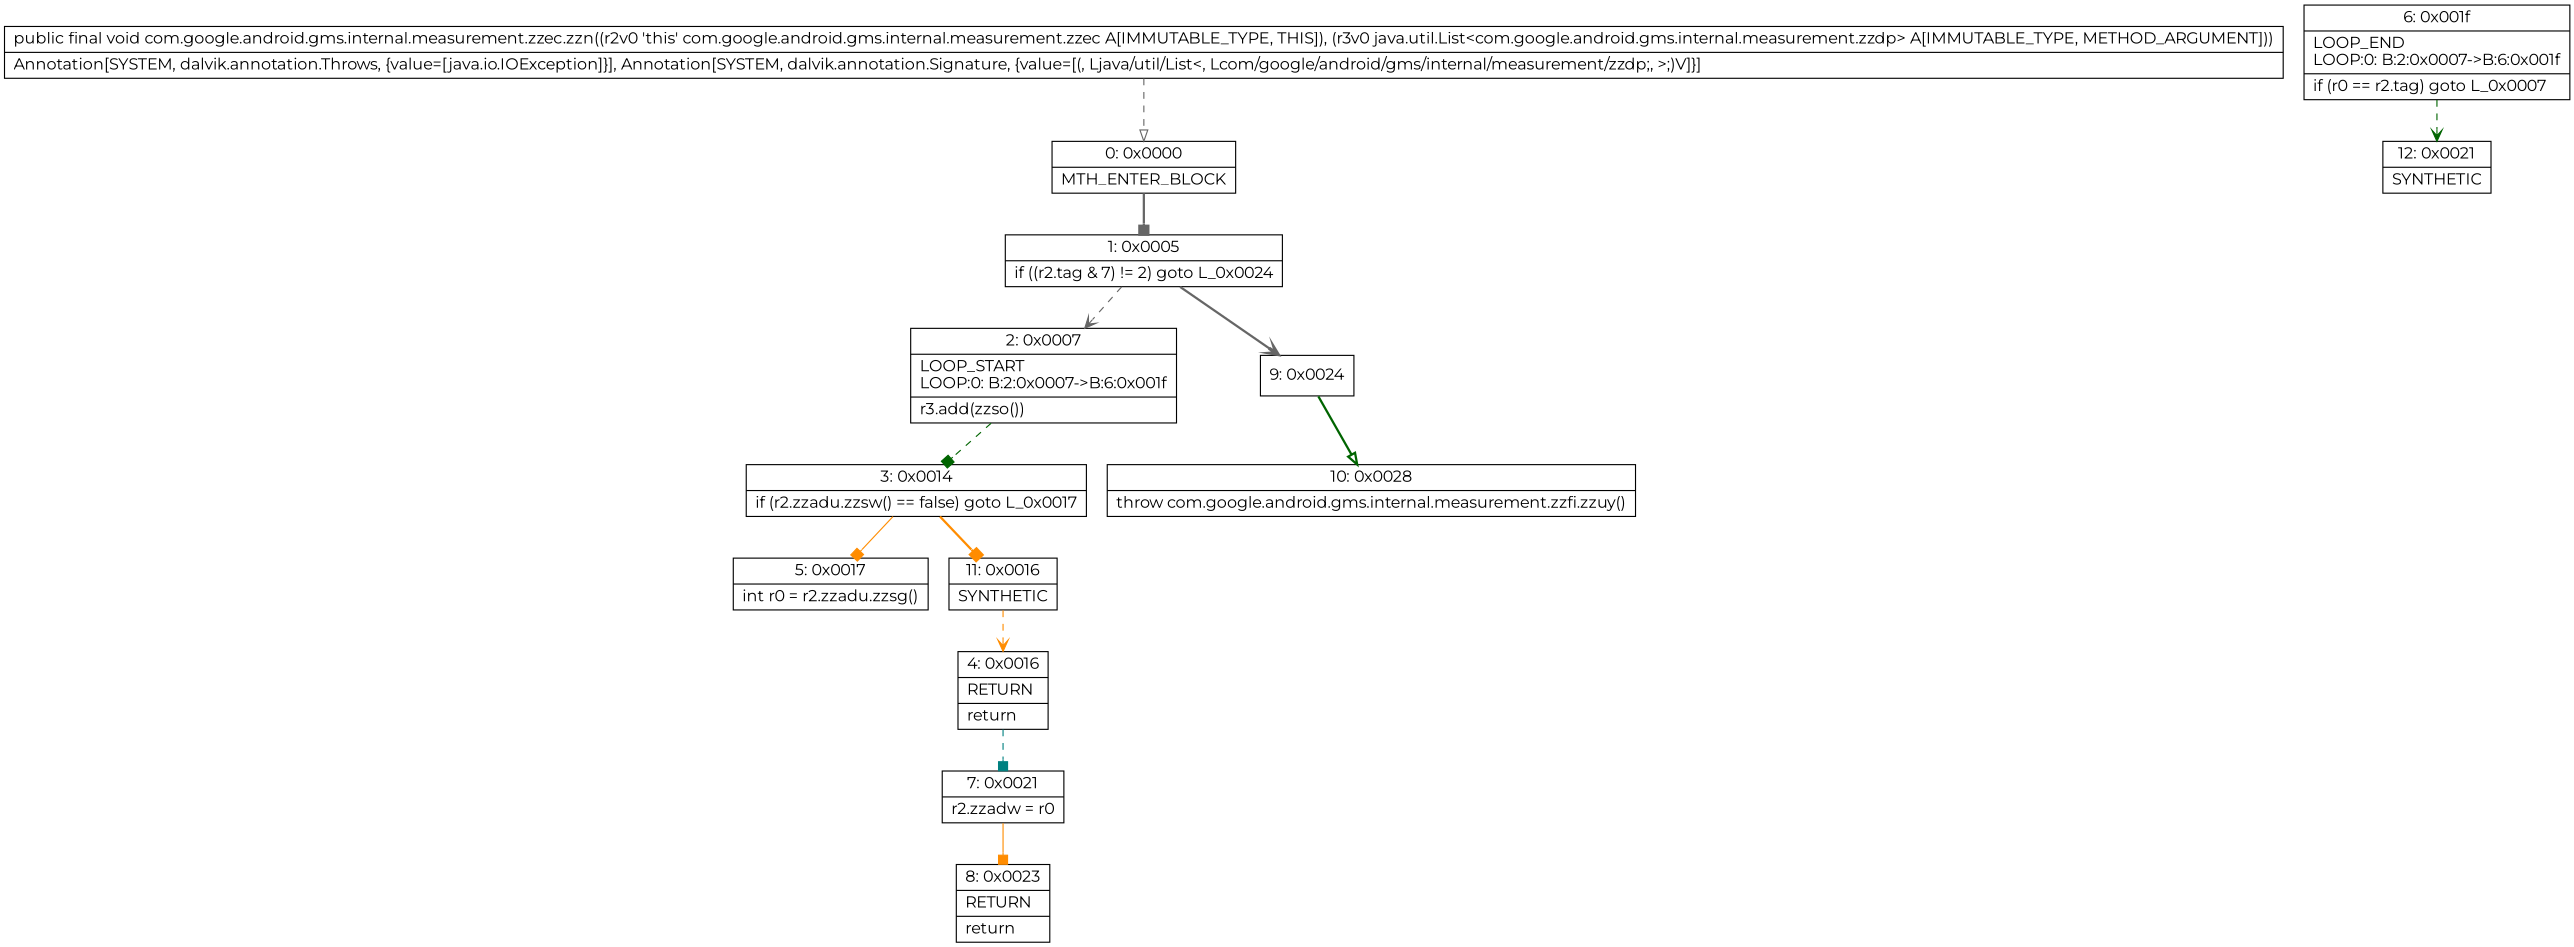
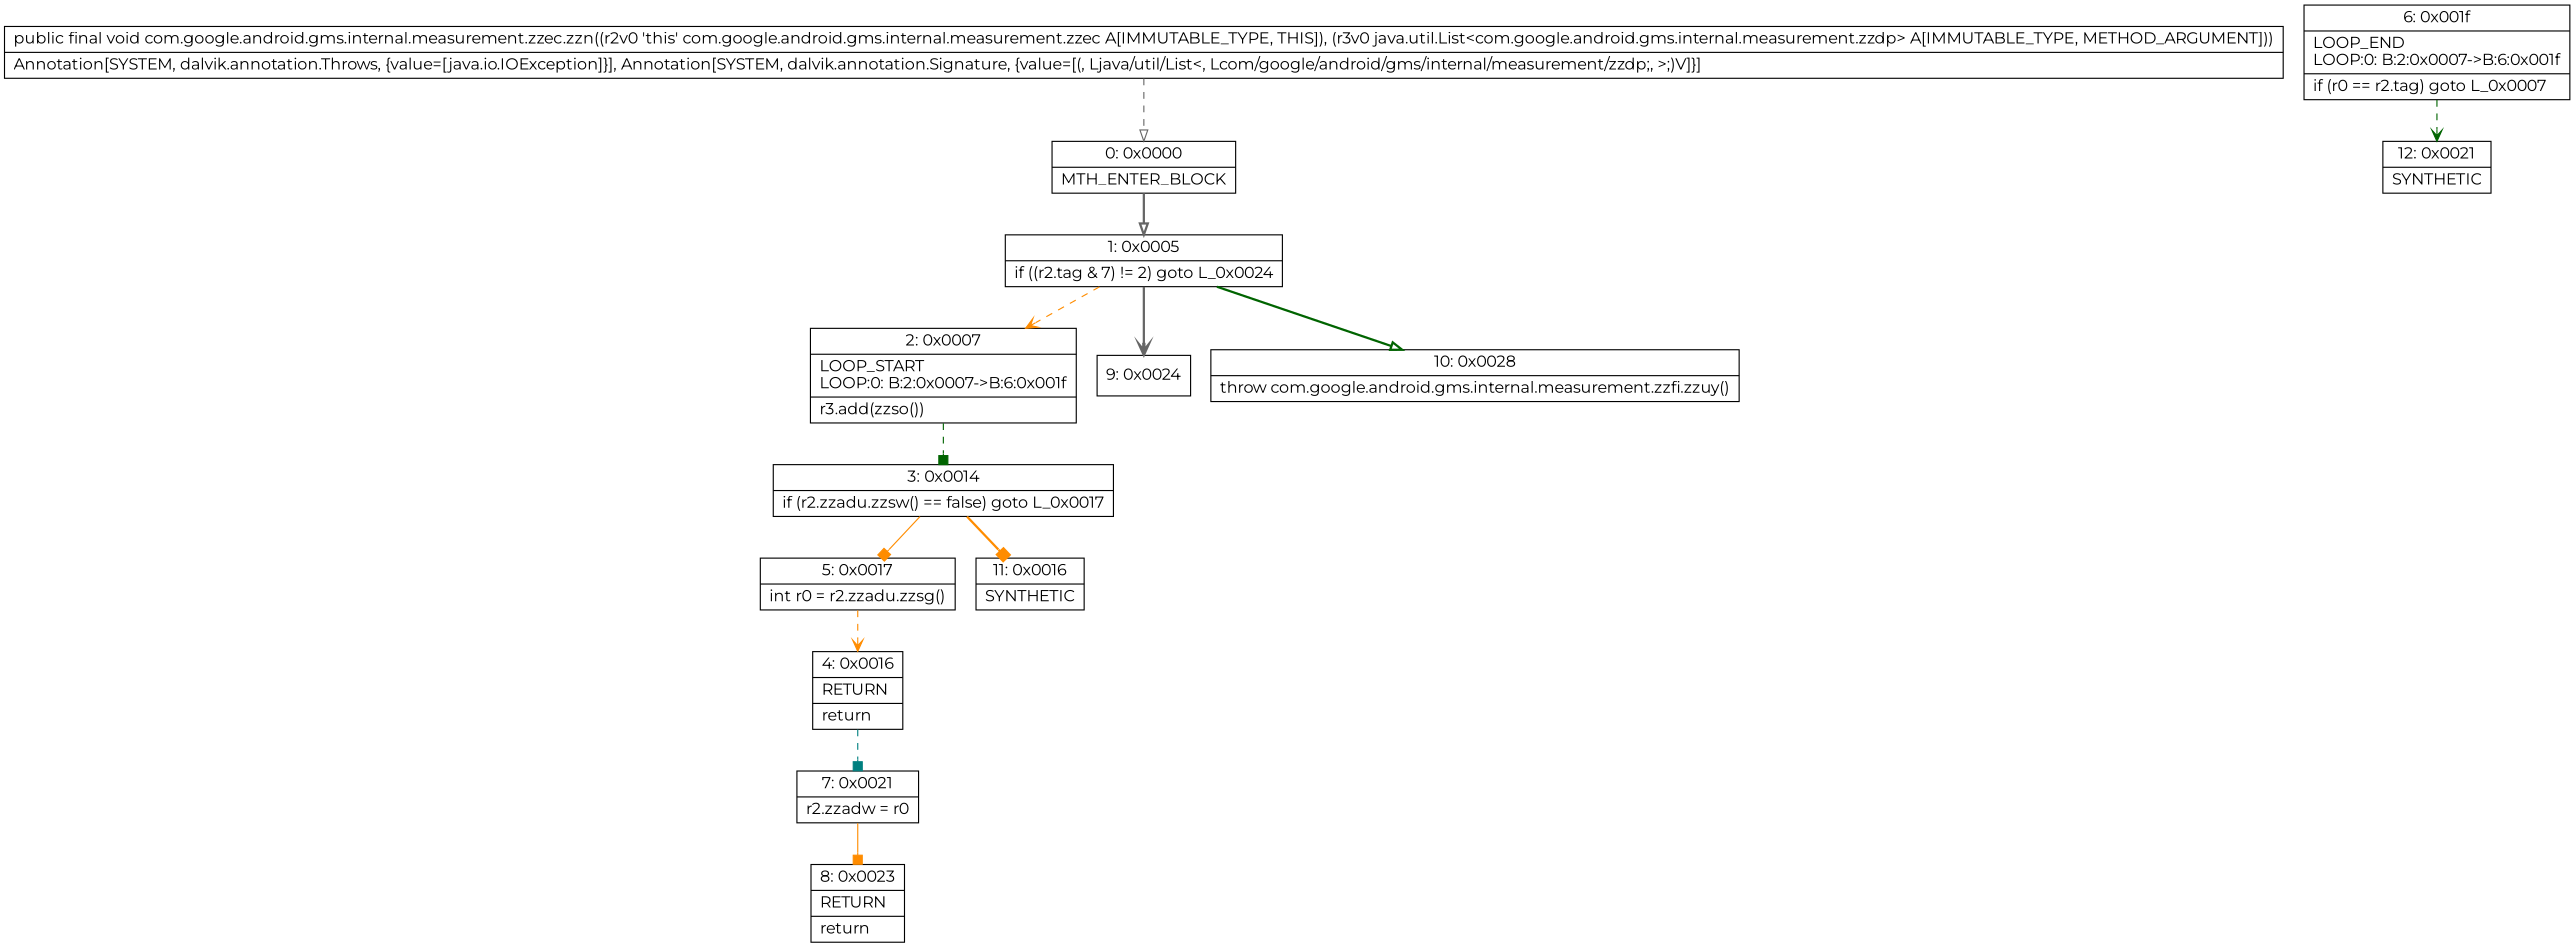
edge "0: 0x0000" -> "1: 0x0005": arrowhead box -> onormal
edge "1: 0x0005" -> "2: 0x0007": color gray40 -> darkorange
edge "9: 0x0024" -> "10: 0x0028": now "1: 0x0005" -> "10: 0x0028"
edge "11: 0x0016" -> "4: 0x0016": now "5: 0x0017" -> "4: 0x0016"
